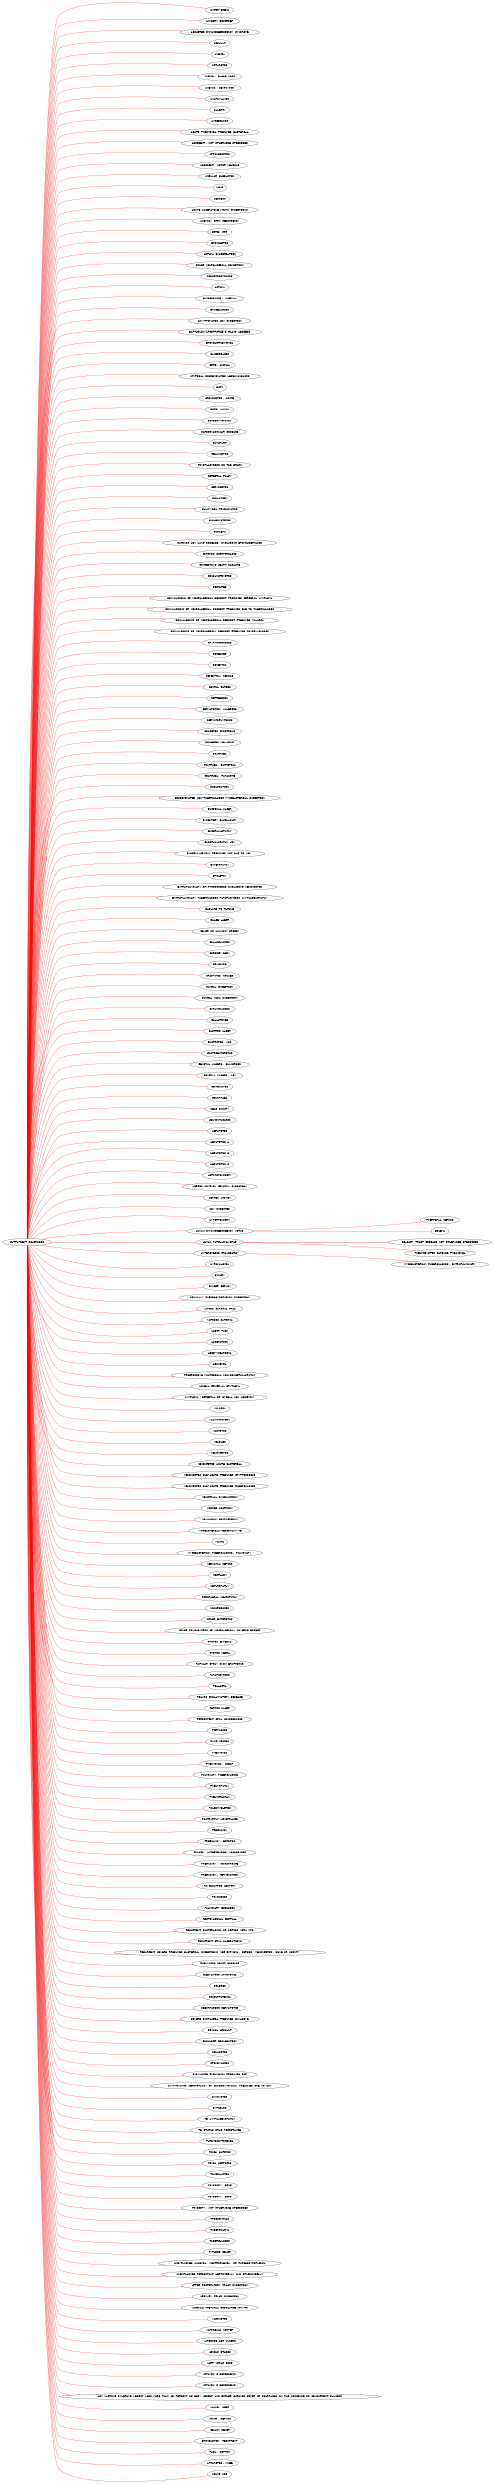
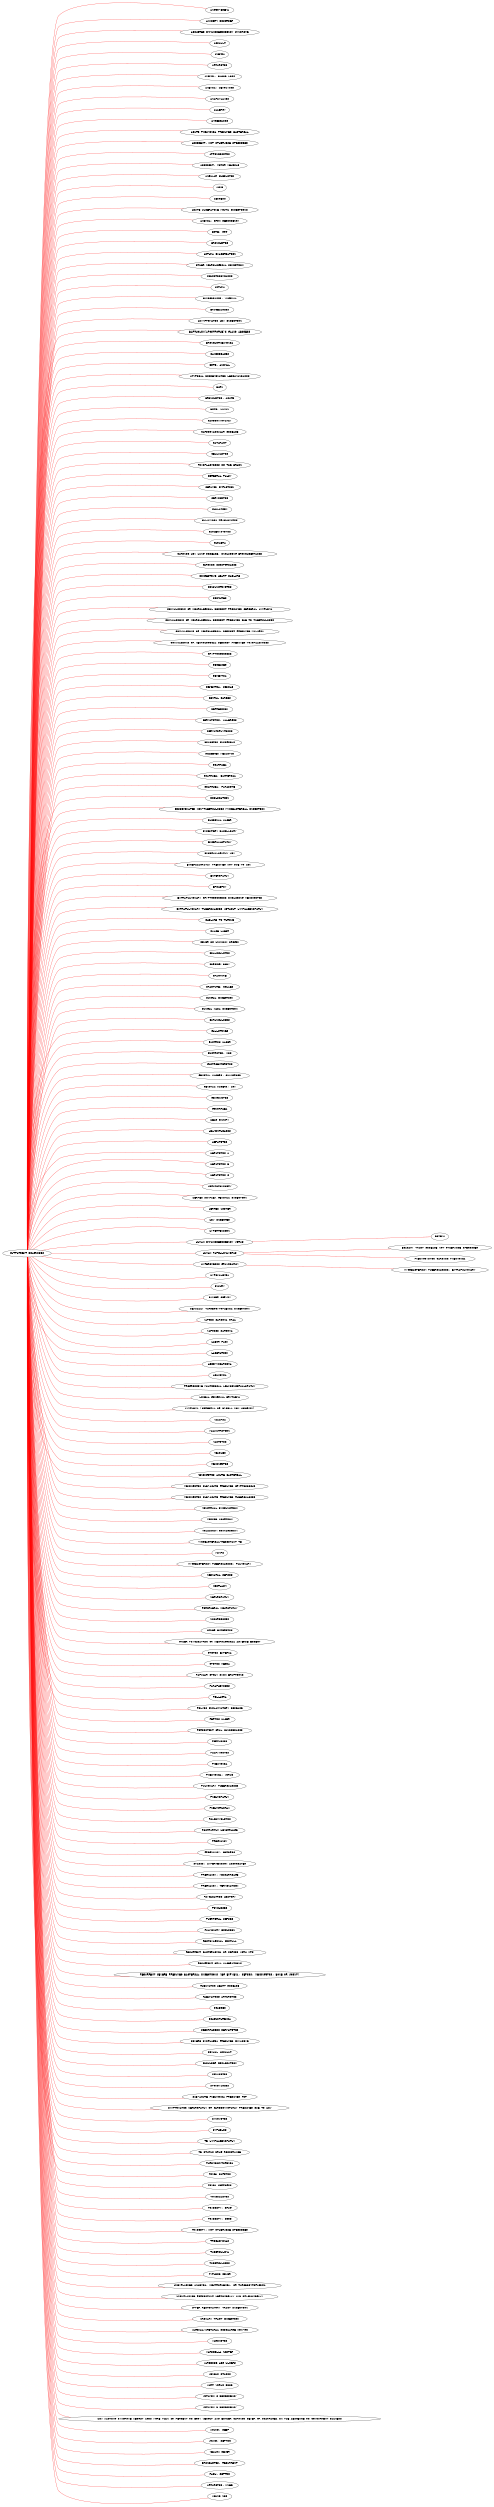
node "CERUMEN IMPACTION": added
node "EXTRAPULMONARY TUBERCULOSIS PARAPHIMOSIS LYMPHADENOPATHY": label "EXTRAPULMONARY TUBERCULOSIS PARAPHIMOSIS LYMPHADENOPATHY" -> "EXTRAPULMONARY TUBERCULOSIS WITHOUT LYMPHADENOPATHY"
edge "PUERPERAL SEPSIS" -- "HUMAN IMMUNODEFICIENCY VIRUS": now "PUERPERAL SEPSIS" -- "OUTPATIENT DIAGNOSIS"
node "PNEUMONIA, LOBAR": label "PNEUMONIA, LOBAR" -> "PNEUMONIA, VIRUS"
